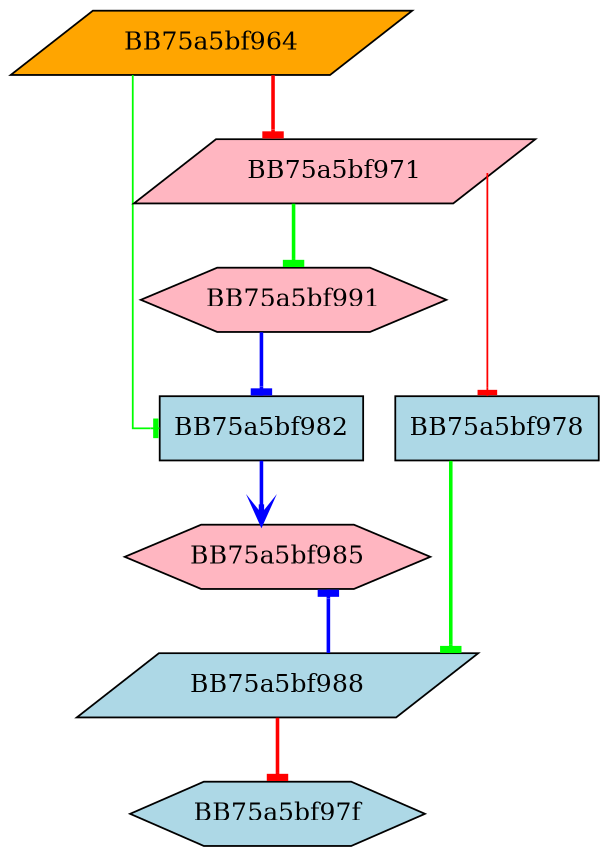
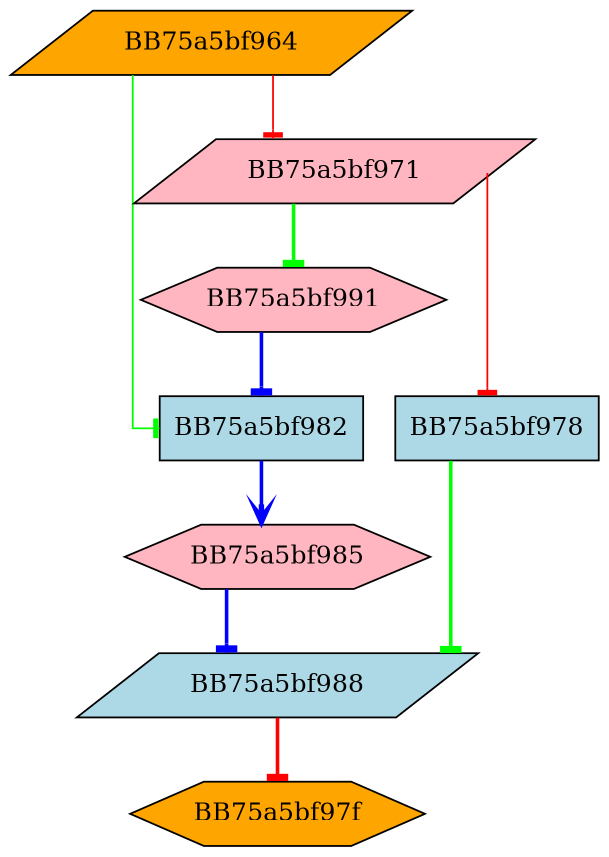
edge "BB75a5bf964" -> "BB75a5bf971": style bold -> solid
edge "BB75a5bf988" -> "BB75a5bf985": reversed
node "BB75a5bf97f": fillcolor lightblue -> orange
